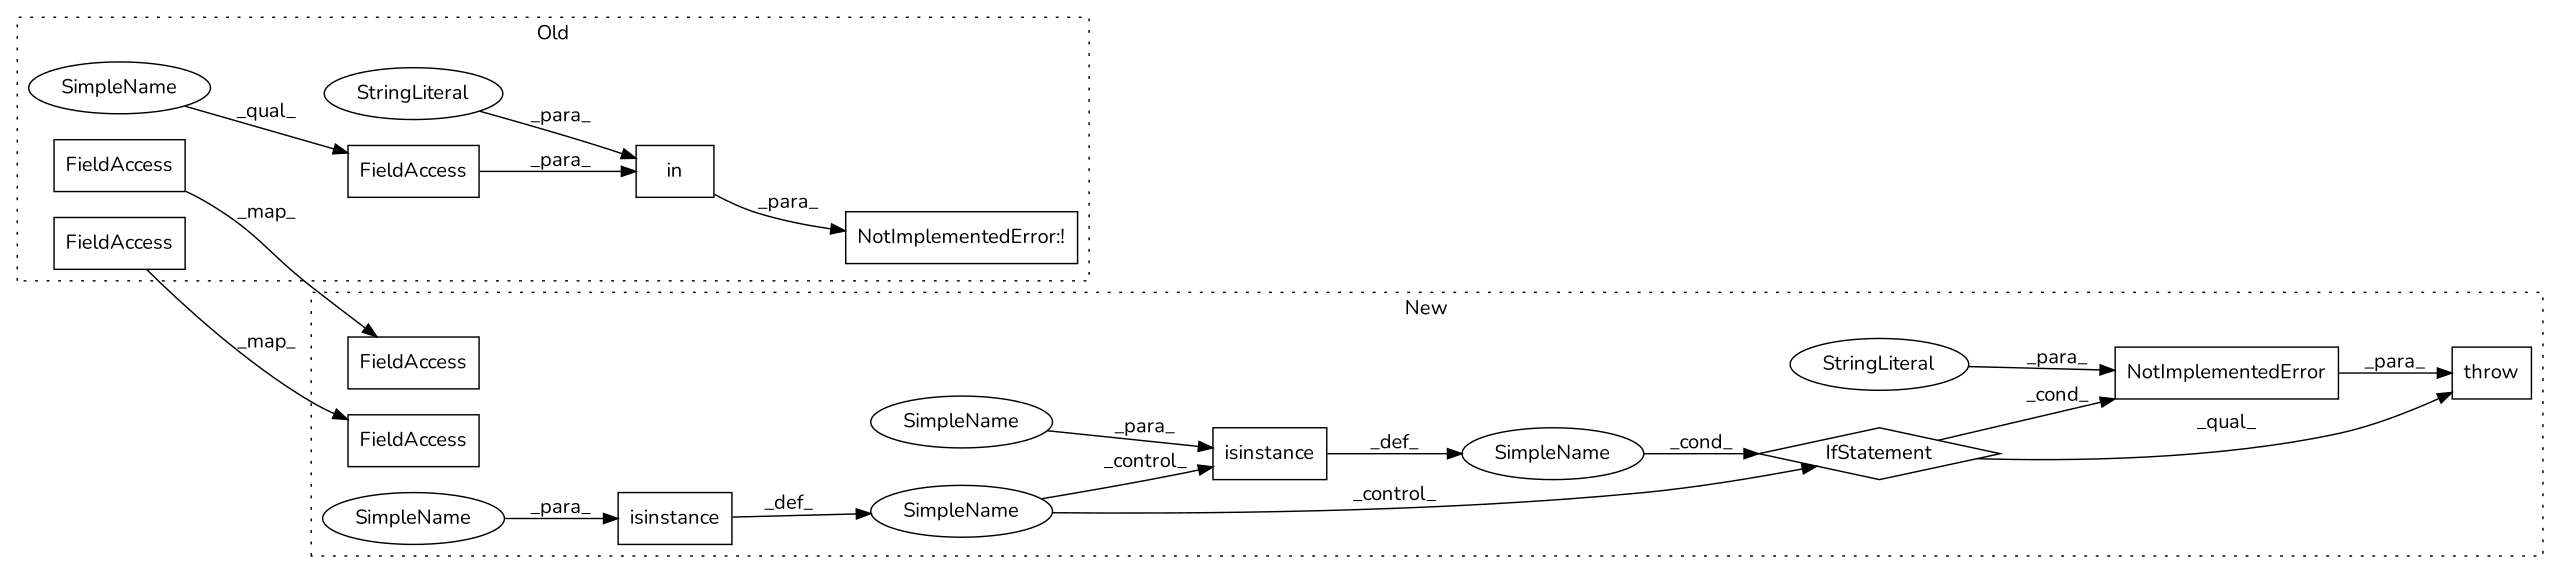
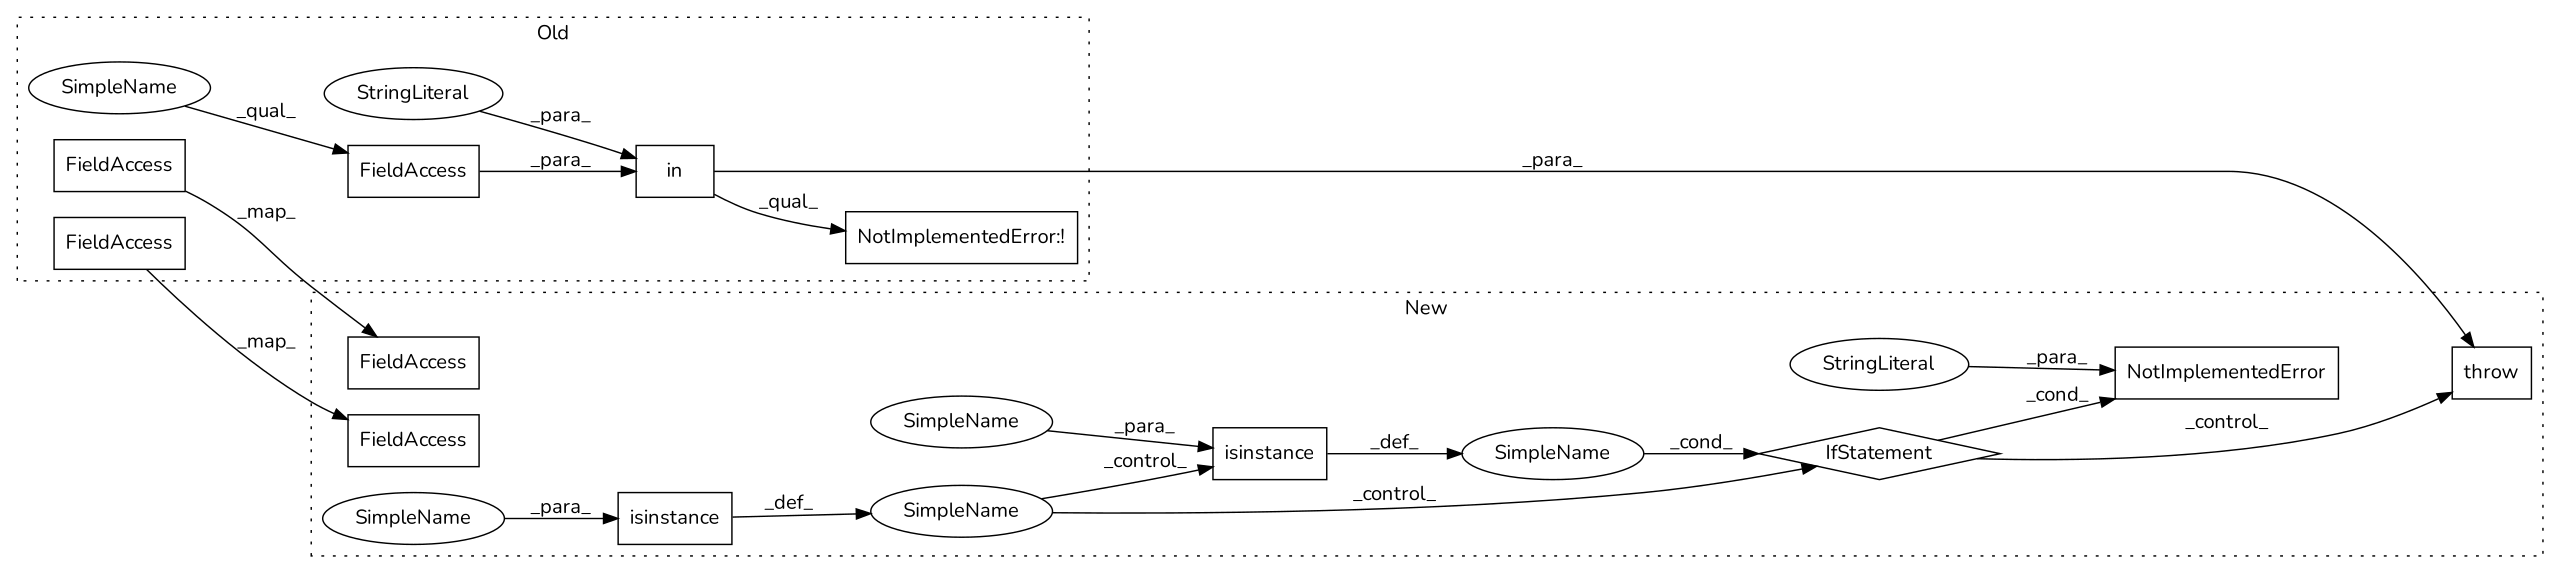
edge "in" -> "NotImplementedError:!": label "_para_" -> "_qual_"
edge "NotImplementedError" -> "throw": now "in" -> "throw"
edge "IfStatement" -> "throw": label "_qual_" -> "_control_"
